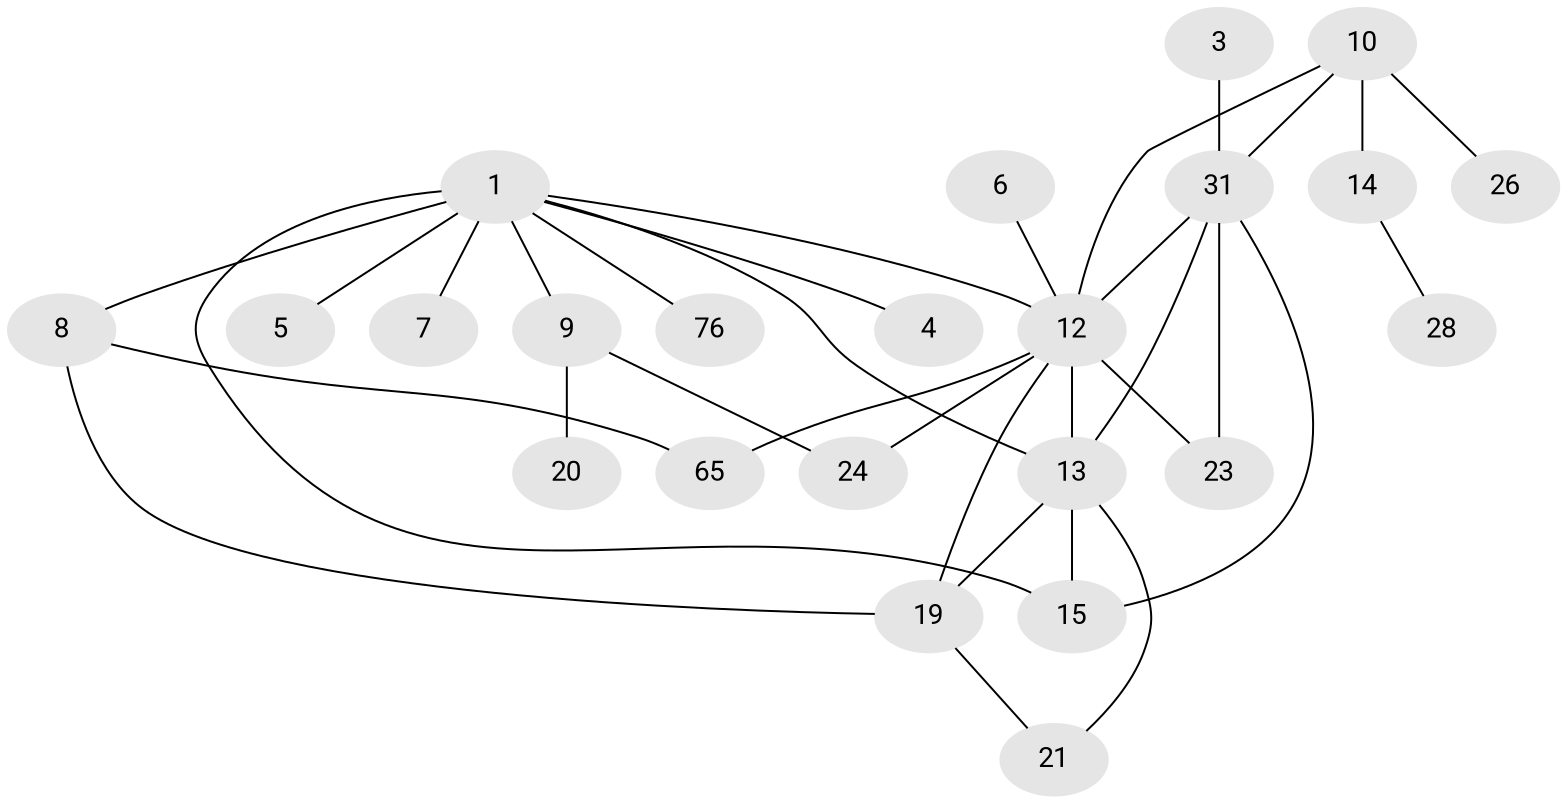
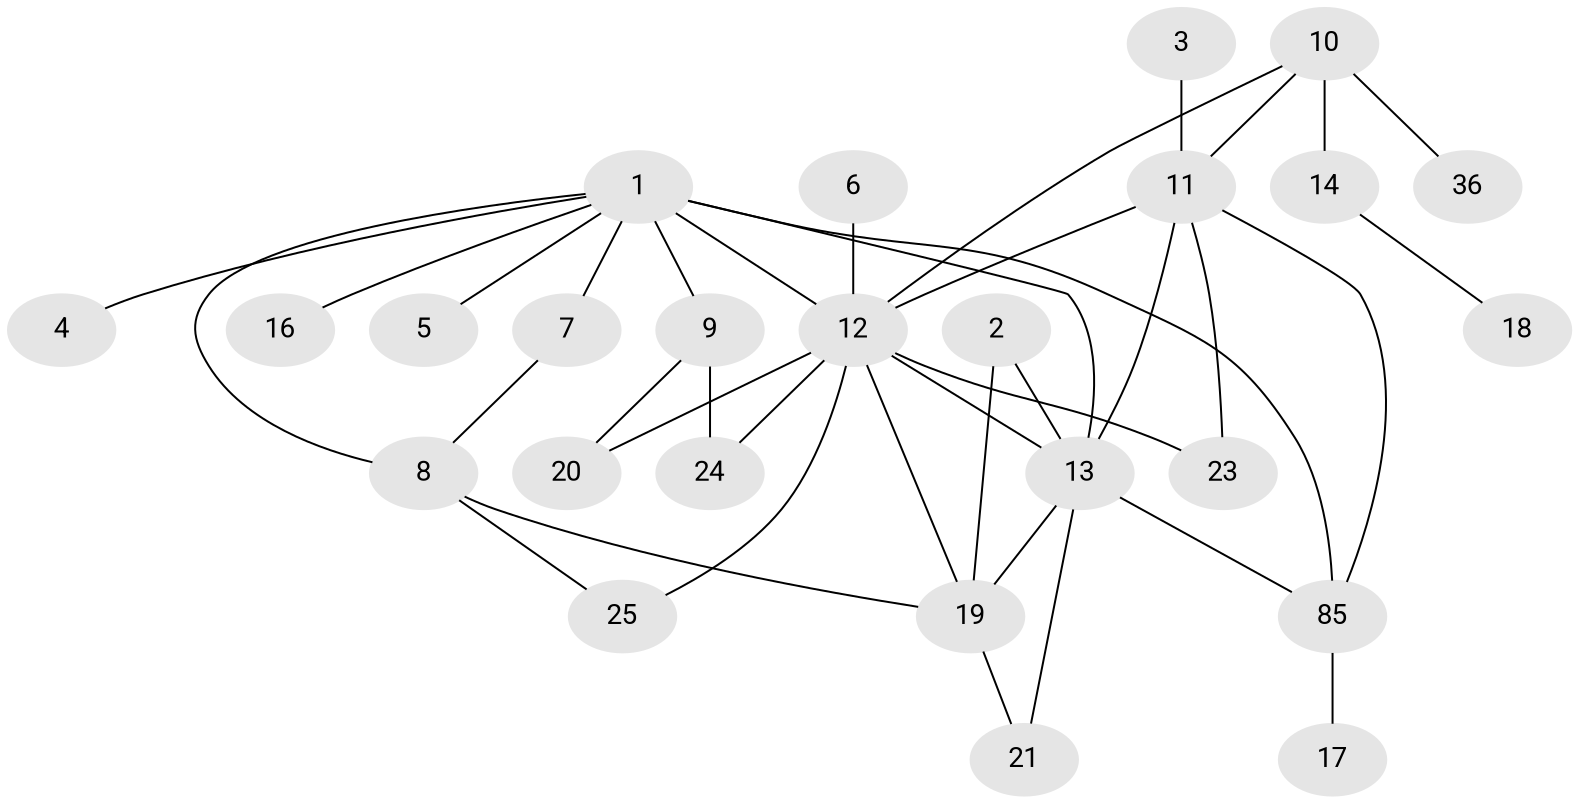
node "31": label "31" -> "11"
node "26": label "26" -> "36"
node "76": label "76" -> "16"
node "2": added
node "28": label "28" -> "18"
edge "12" -- "20": added
edge "7" -- "8": added
node "65": label "65" -> "25"
node "15": label "15" -> "85"
node "17": added
